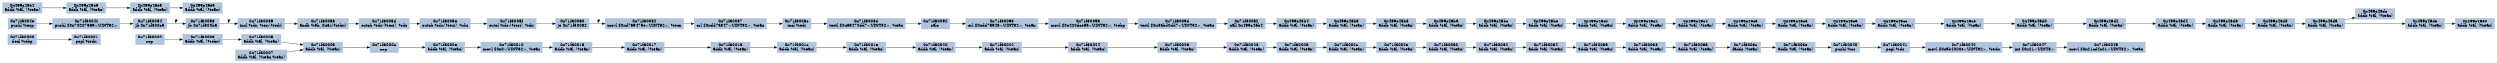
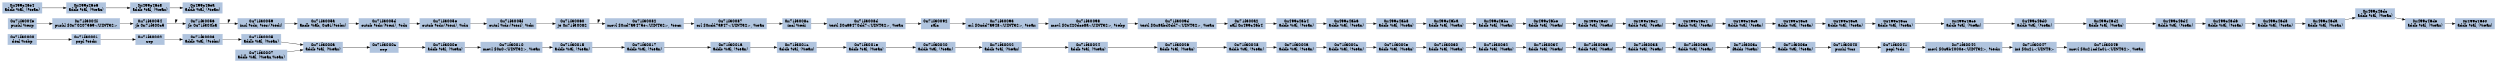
edge "0x499c46da addb %al, (%eax)" -> "0x499c46de addb %al, (%eax)": now "0x499c46dc addb %al, (%eax)" -> "0x499c46de addb %al, (%eax)"
edge "0x71f30001 popl %edx" -> "0x71f30002 nop": added
